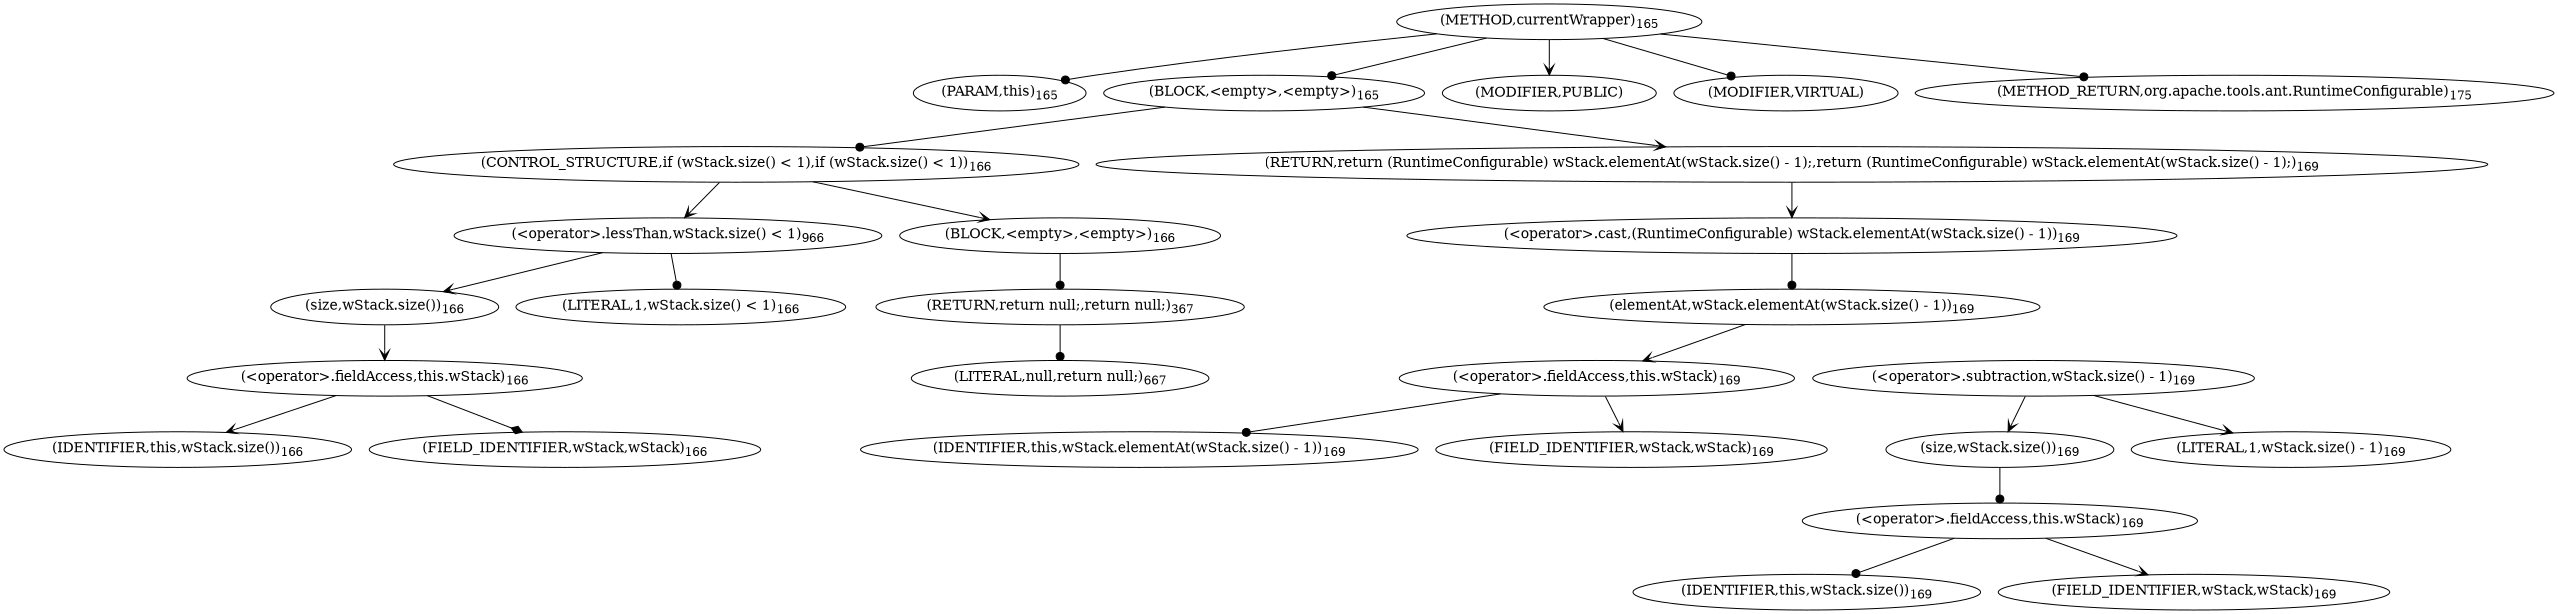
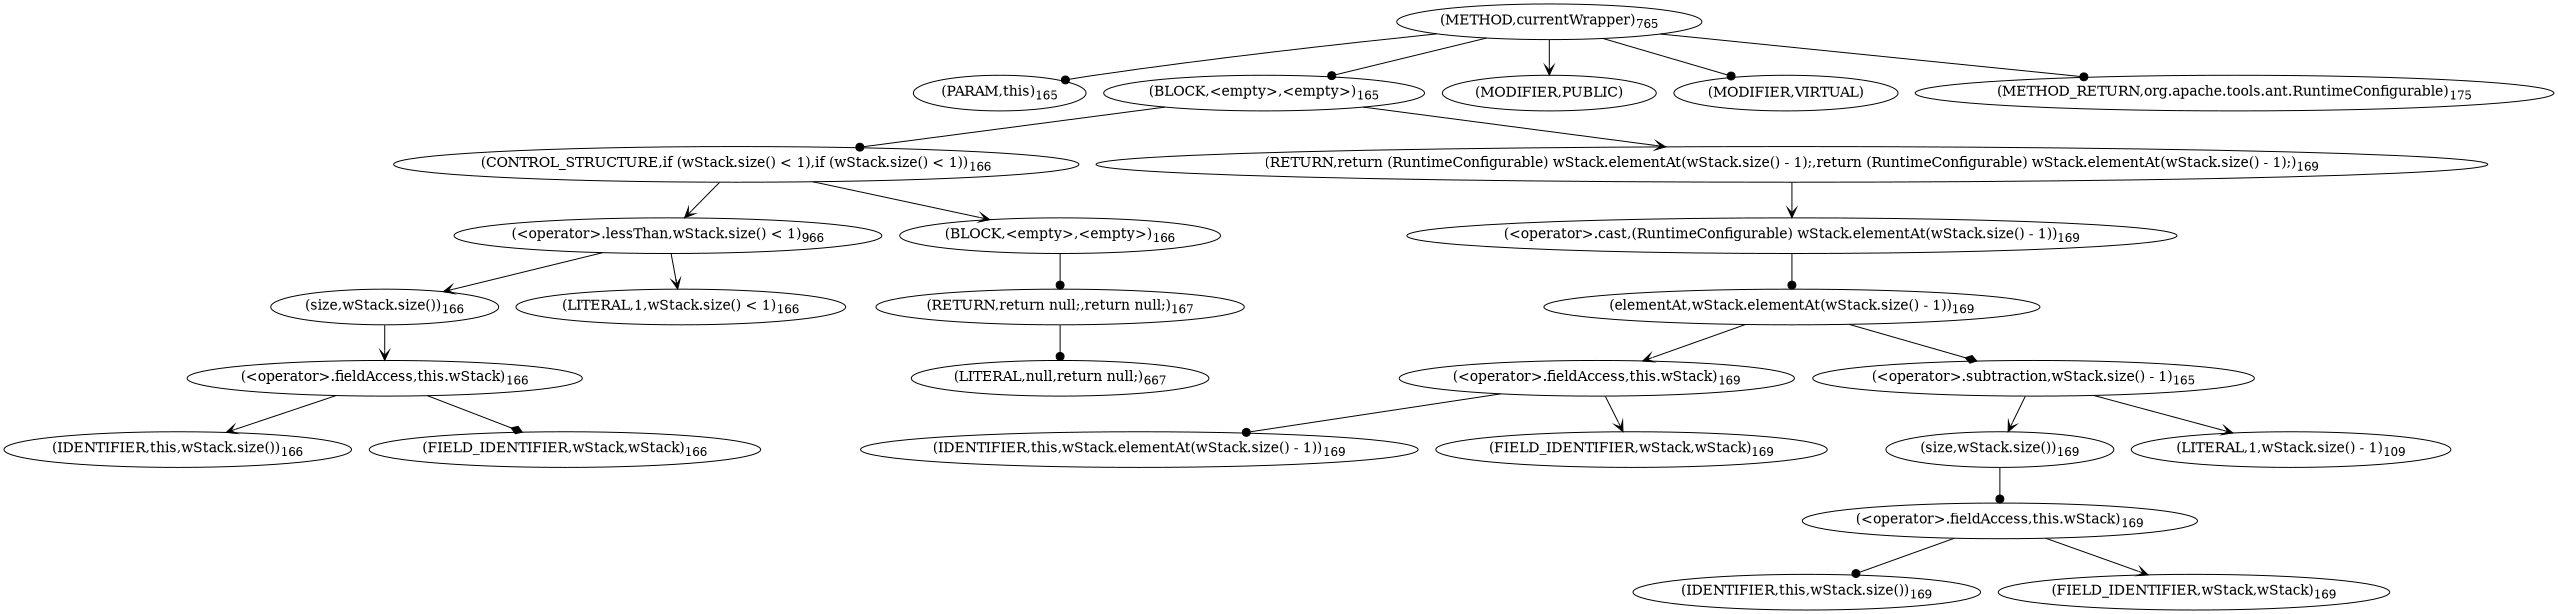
node "(METHOD,currentWrapper)": text "165" -> "765"
edge "(<operator>.lessThan,wStack.size() < 1)" -> "(LITERAL,1,wStack.size() < 1)": arrowhead dot -> vee
node "(RETURN,return null;,return null;)": text "367" -> "167"
edge "(elementAt,wStack.elementAt(wStack.size() - 1))" -> "(<operator>.subtraction,wStack.size() - 1)": added
node "(<operator>.subtraction,wStack.size() - 1)": text "169" -> "165"
node "(LITERAL,1,wStack.size() - 1)": text "169" -> "109"
